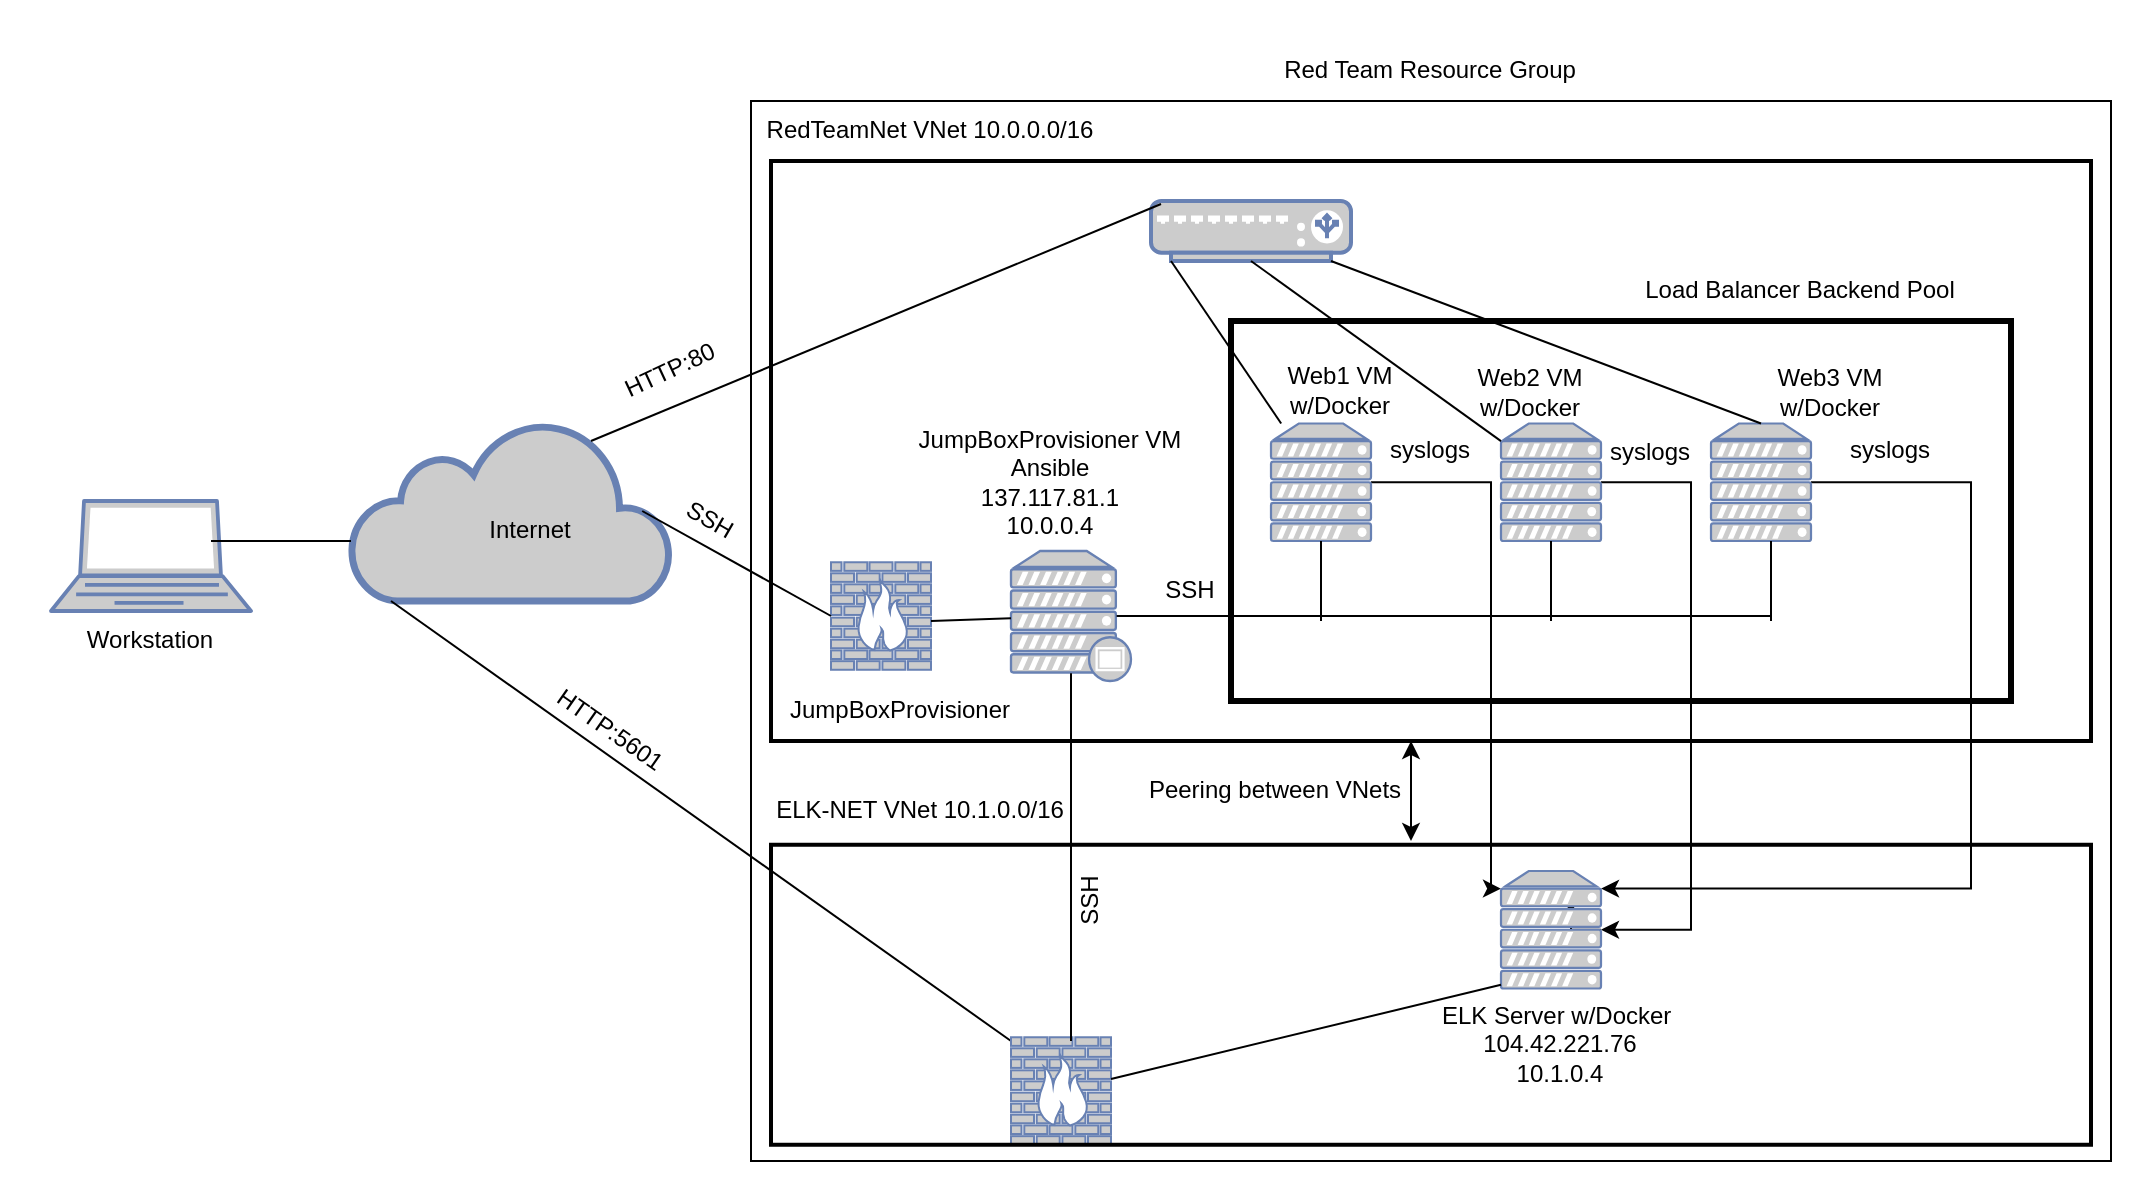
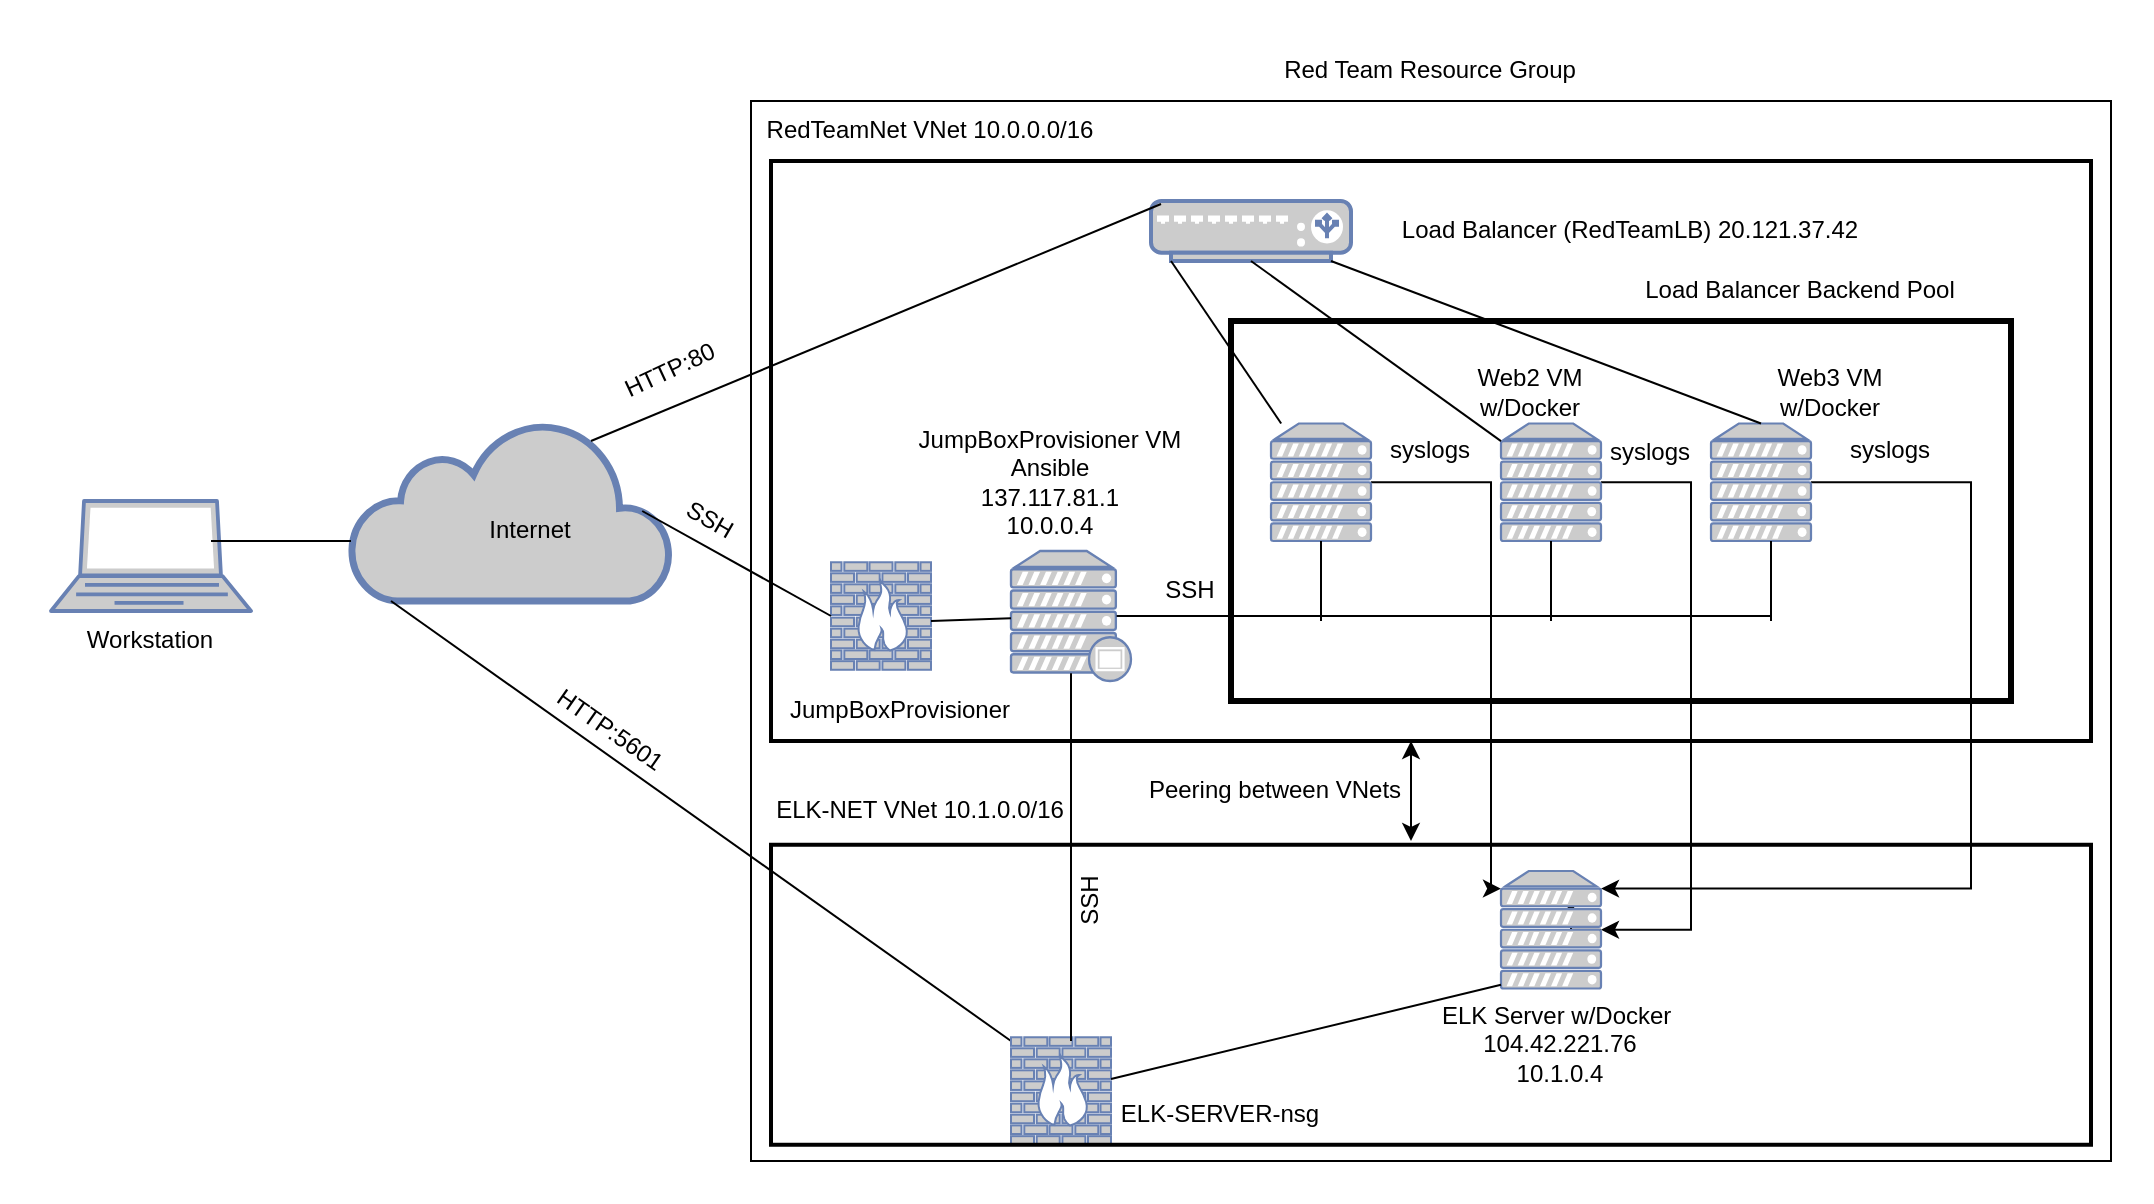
node "Load Balancer (RedTeamLB) 20.121.37.42": added
node "Web1 VM w/Docker": removed
node "ELK-SERVER-nsg": added
